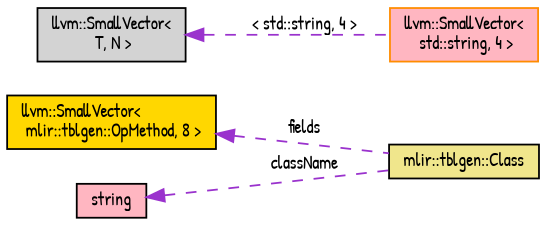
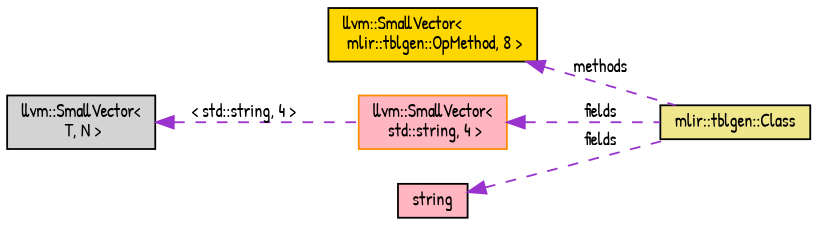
edge "mlir::tblgen::Class" -> "llvm::SmallVector< std::string, 4 >": added, label "fields"
edge "mlir::tblgen::Class" -> "llvm::SmallVector< mlir::tblgen::OpMethod, 8 >": label " fields" -> " methods"
edge "mlir::tblgen::Class" -> "string": label " className" -> " fields"
